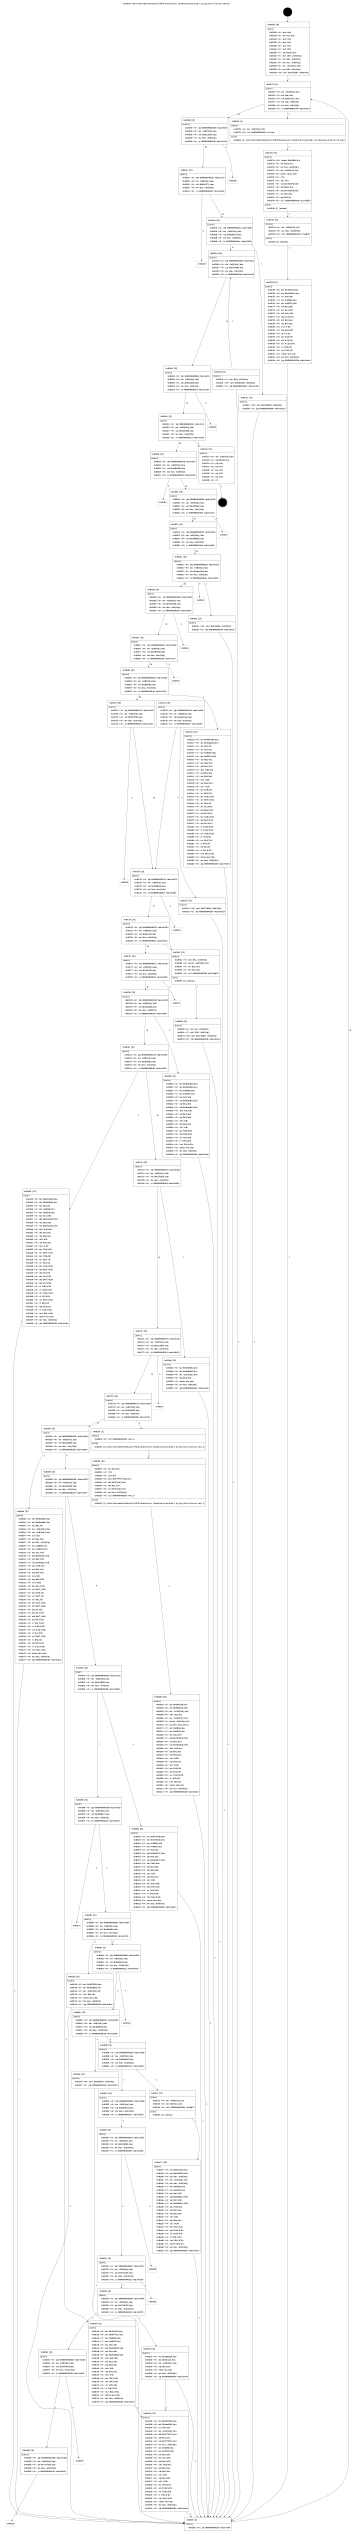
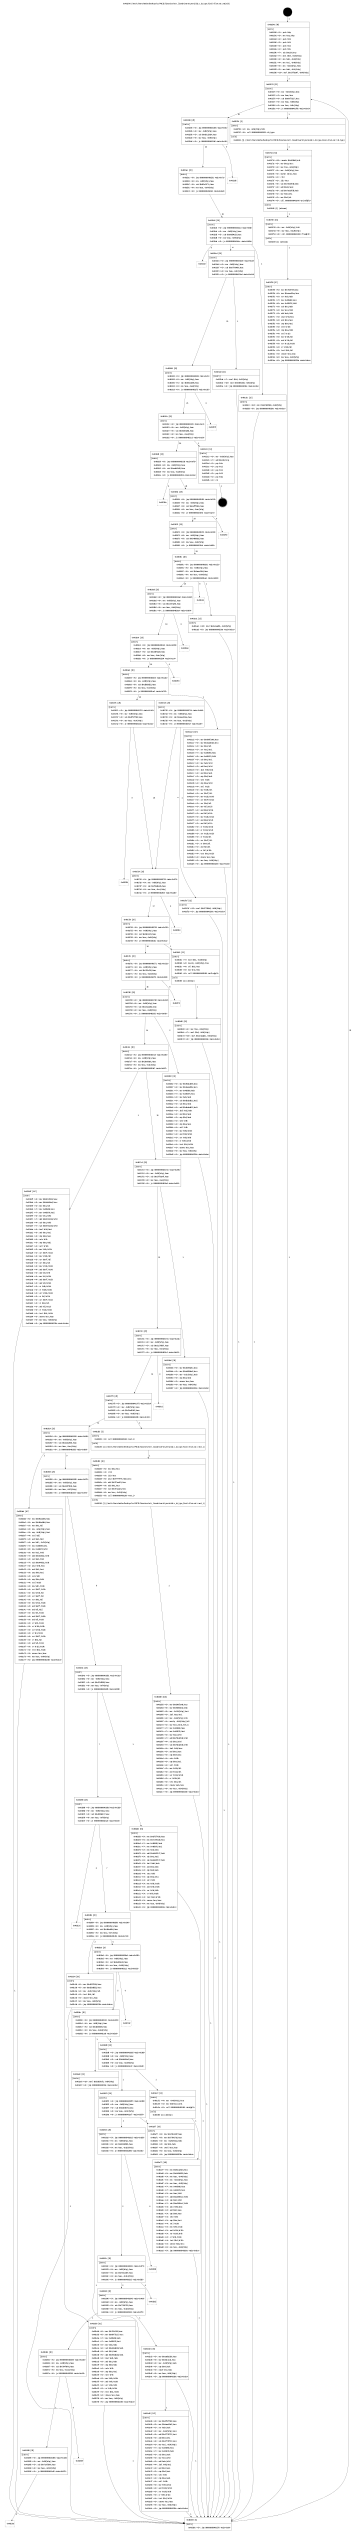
edge "0x4015ac [28]" -> "0x4022e2": now "0x4015c8 [28]" -> "0x4022e2"
edge "0x4021ad [22]" -> "0x4015e4 [28]": reversed
node "0x401af7 [30]": added
edge "0x401eb0 [91]" -> "0x401e36 [107]": now "0x401eb0 [91]" -> "0x40230e [5]"
